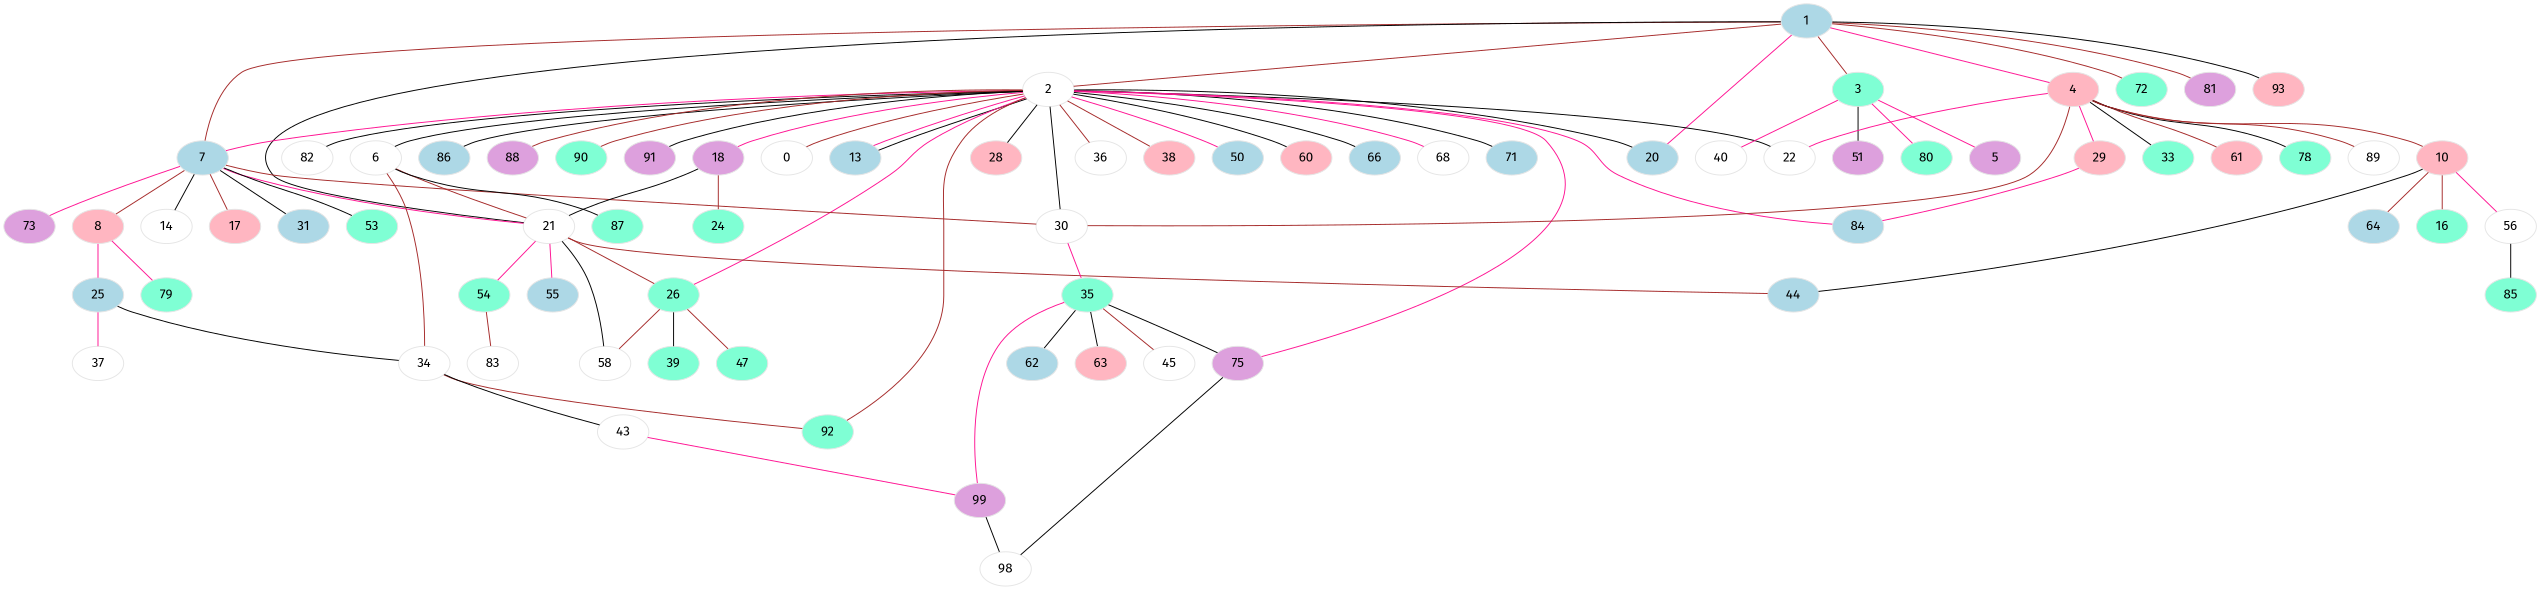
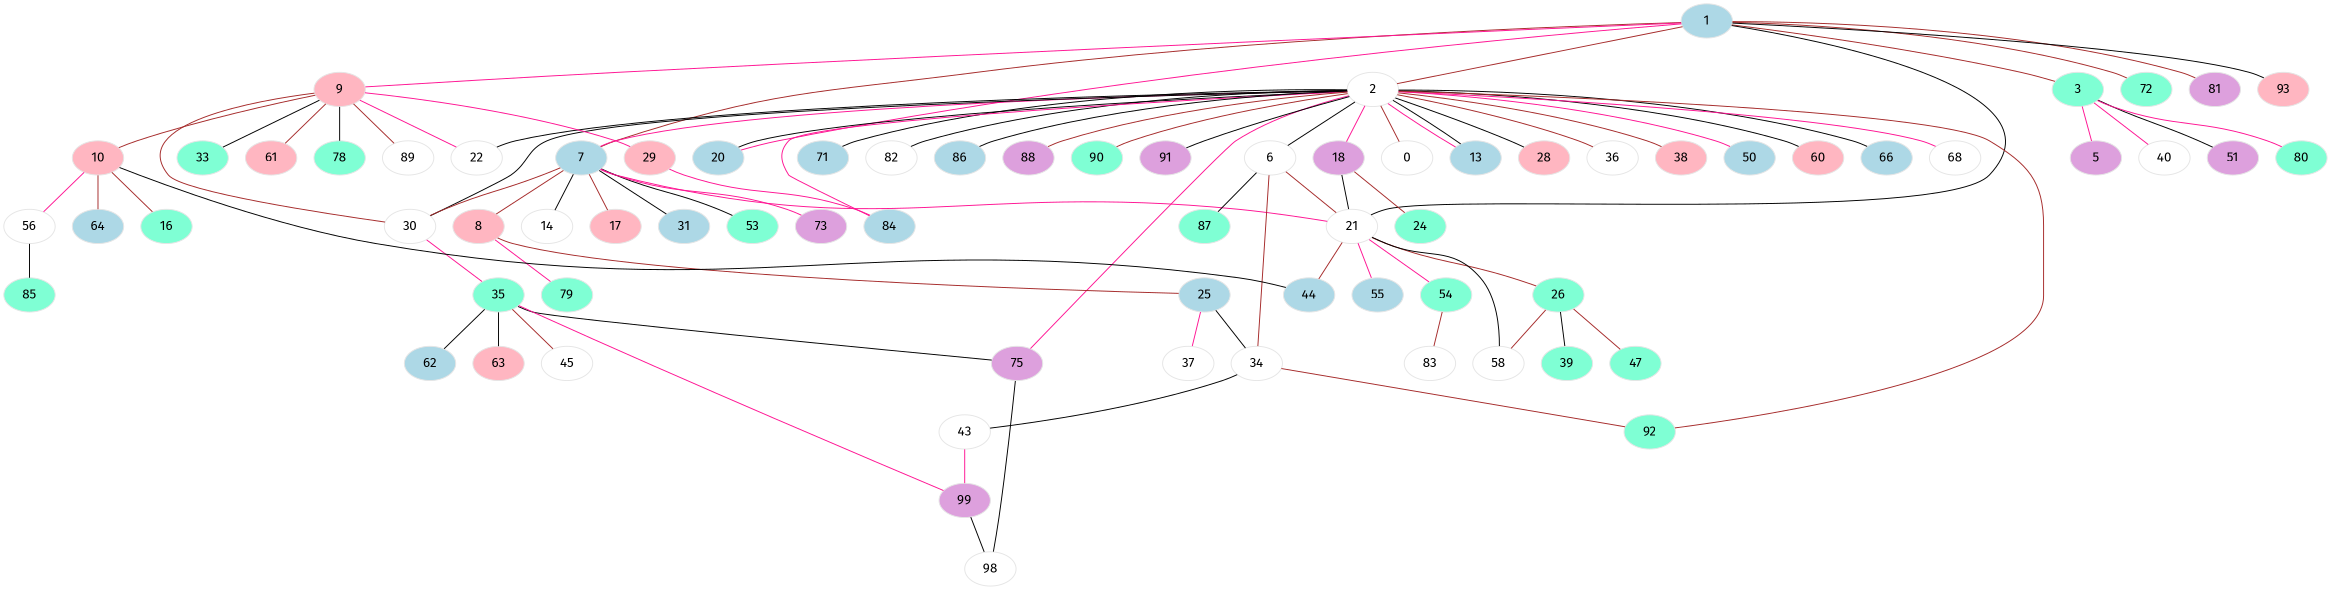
node "4": label "4" -> "9"
edge "2" -- "26": removed
edge "8" -- "25": color deeppink -> brown
